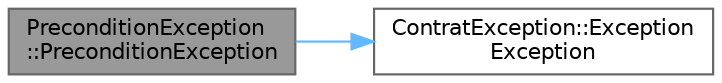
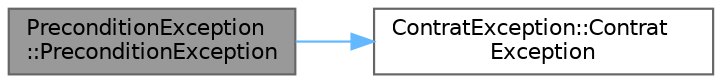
node "ContratException::Exception Exception": label "ContratException::Exception Exception" -> "ContratException::Contrat Exception"
